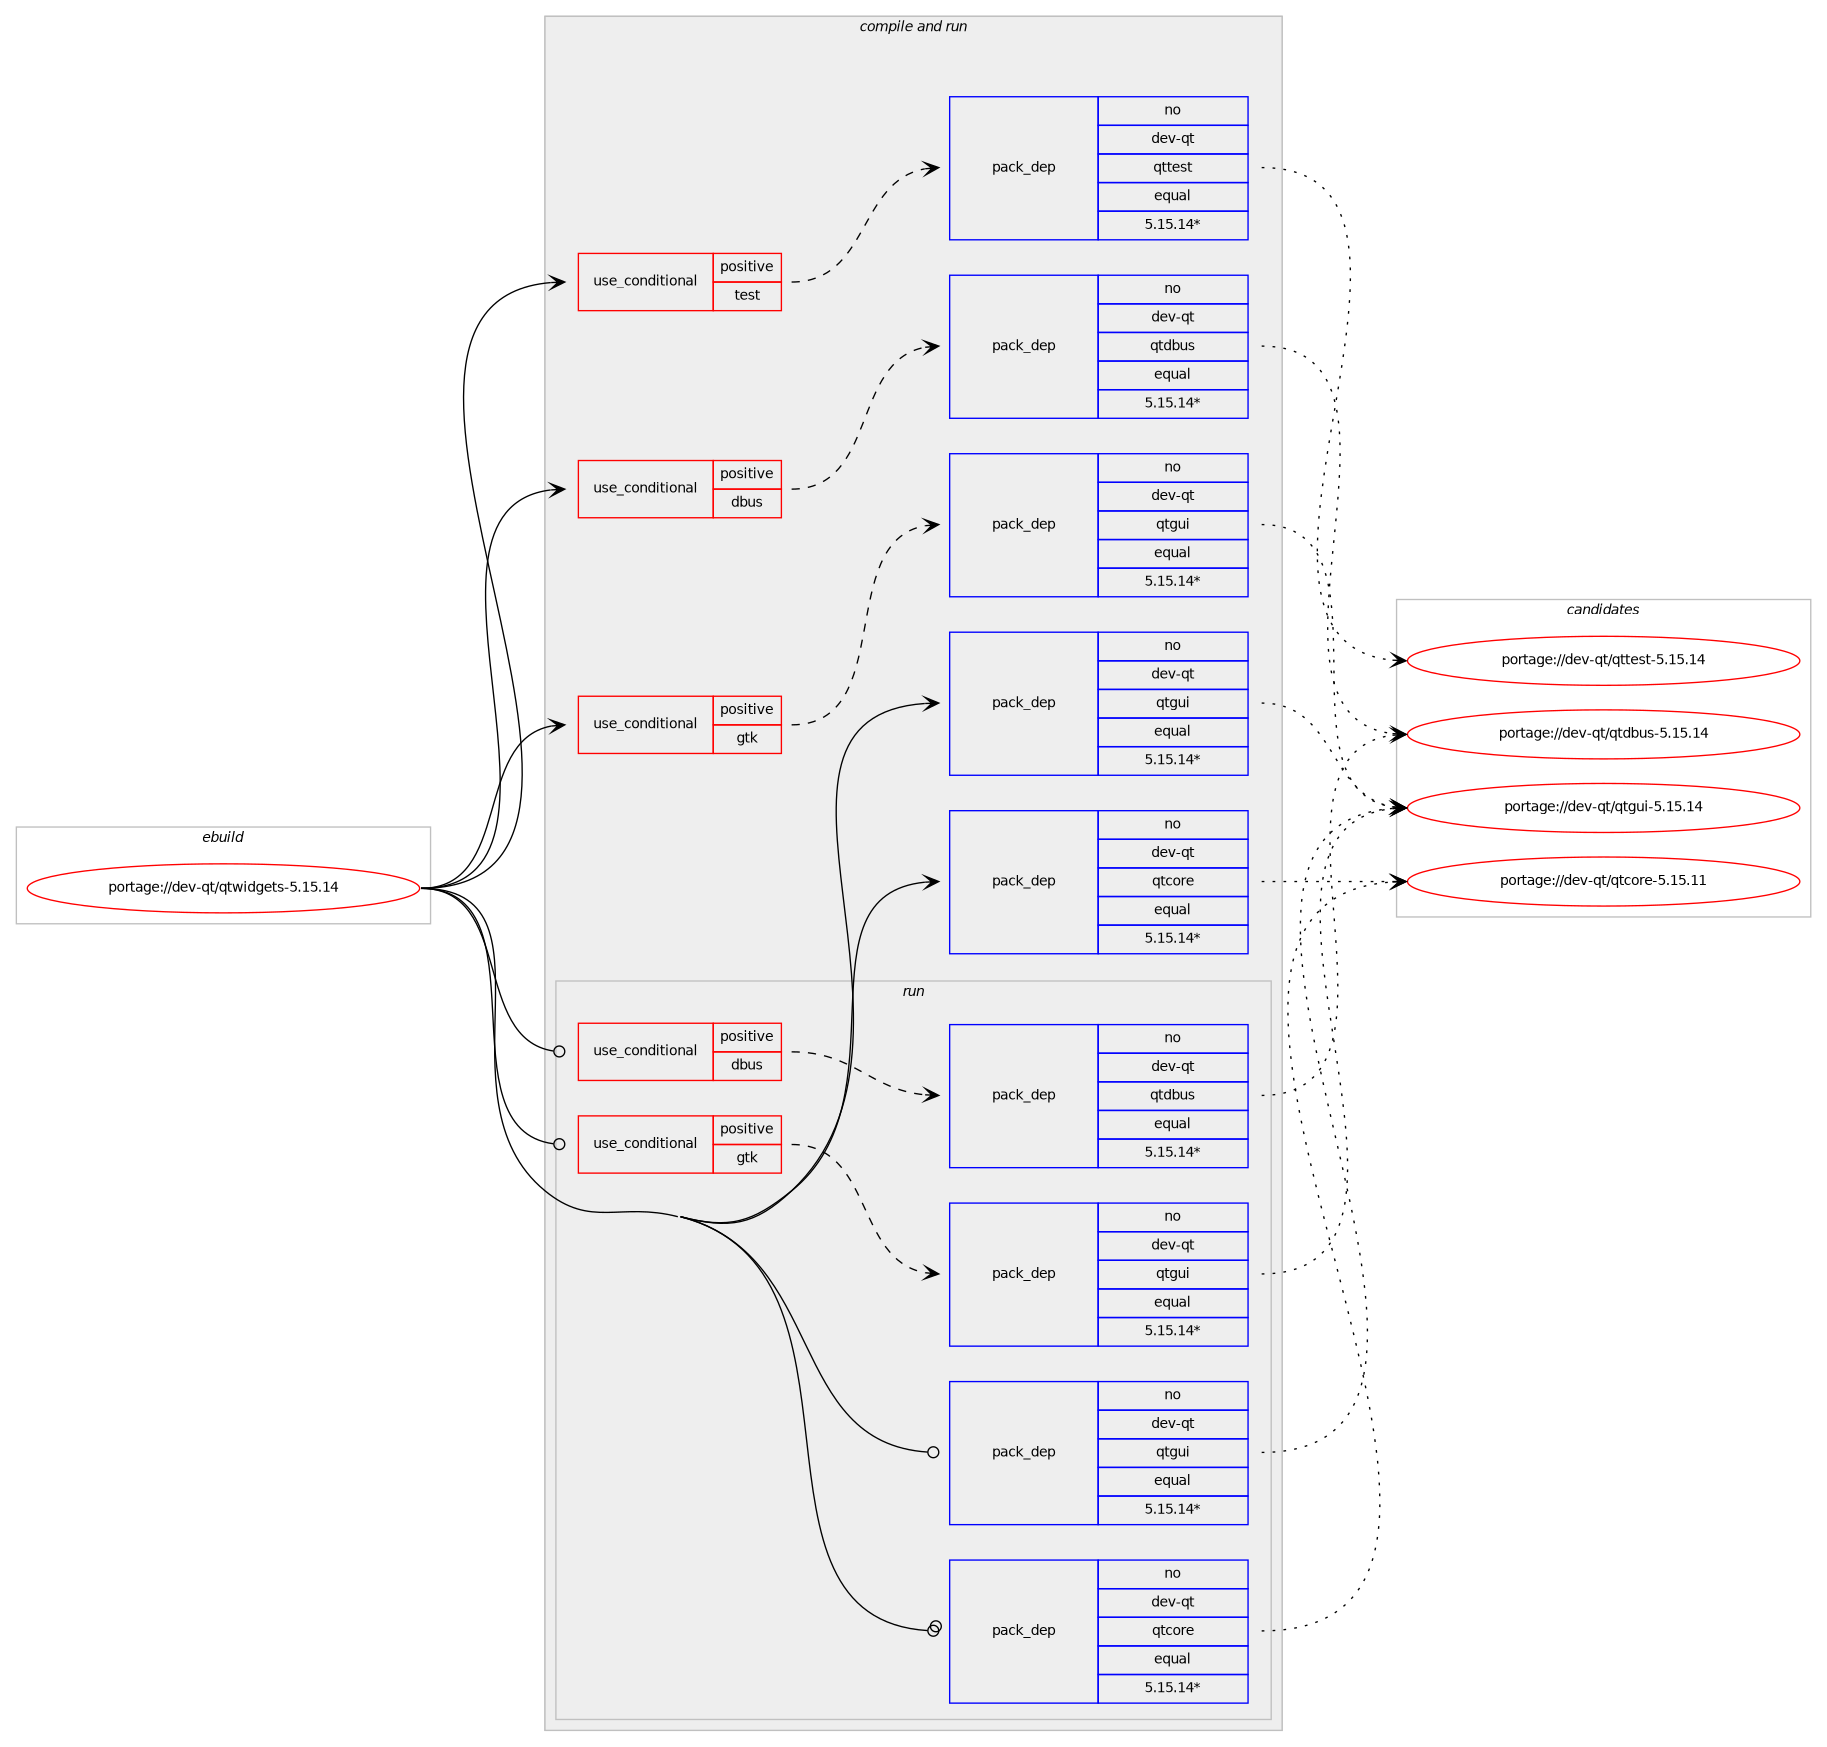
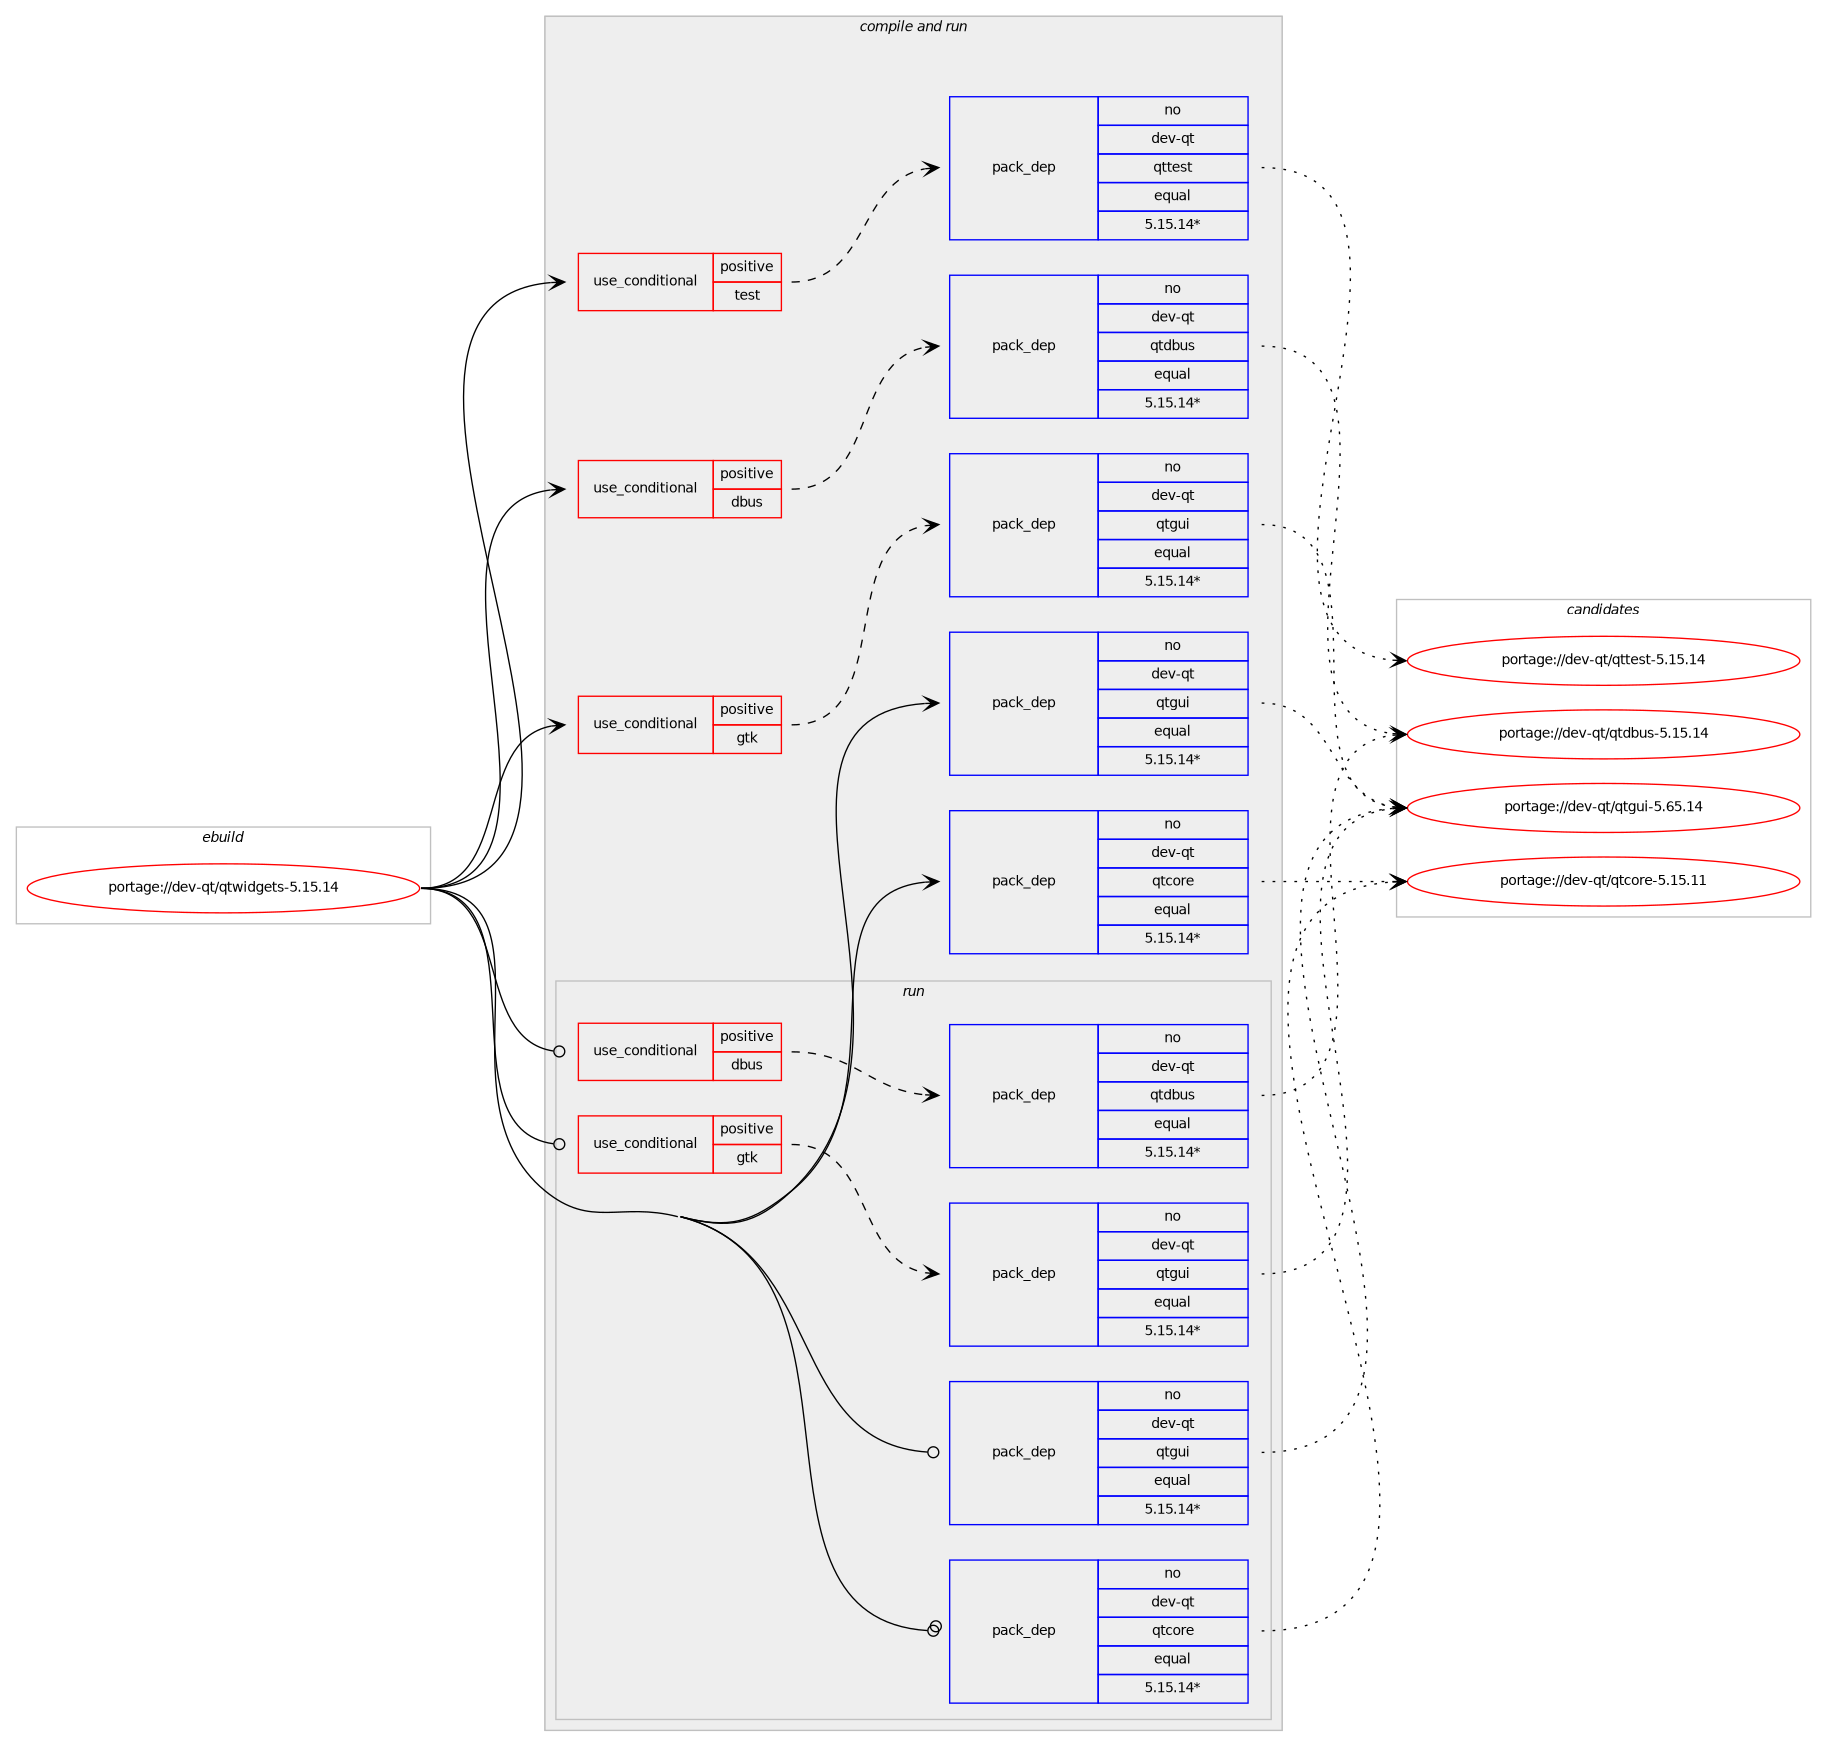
node "portage://dev-qt/qtgui-5.15.14": label "portage://dev-qt/qtgui-5.15.14" -> "portage://dev-qt/qtgui-5.65.14"
